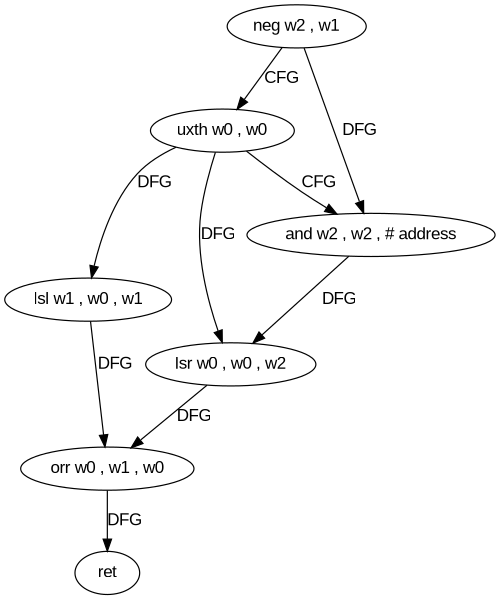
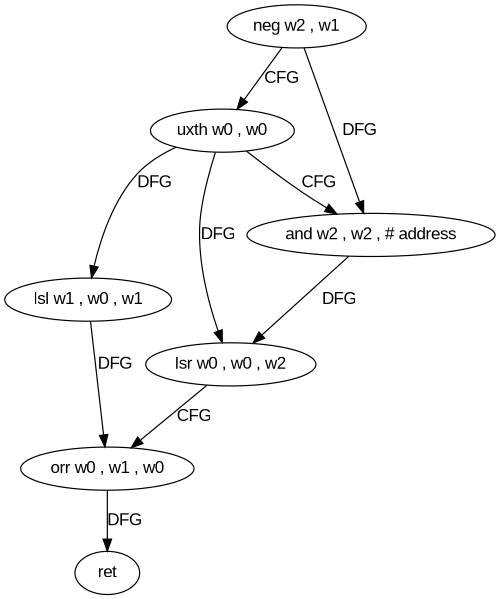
edge "lsr w0 , w0 , w2" -> "orr w0 , w1 , w0": label "DFG" -> "CFG"
